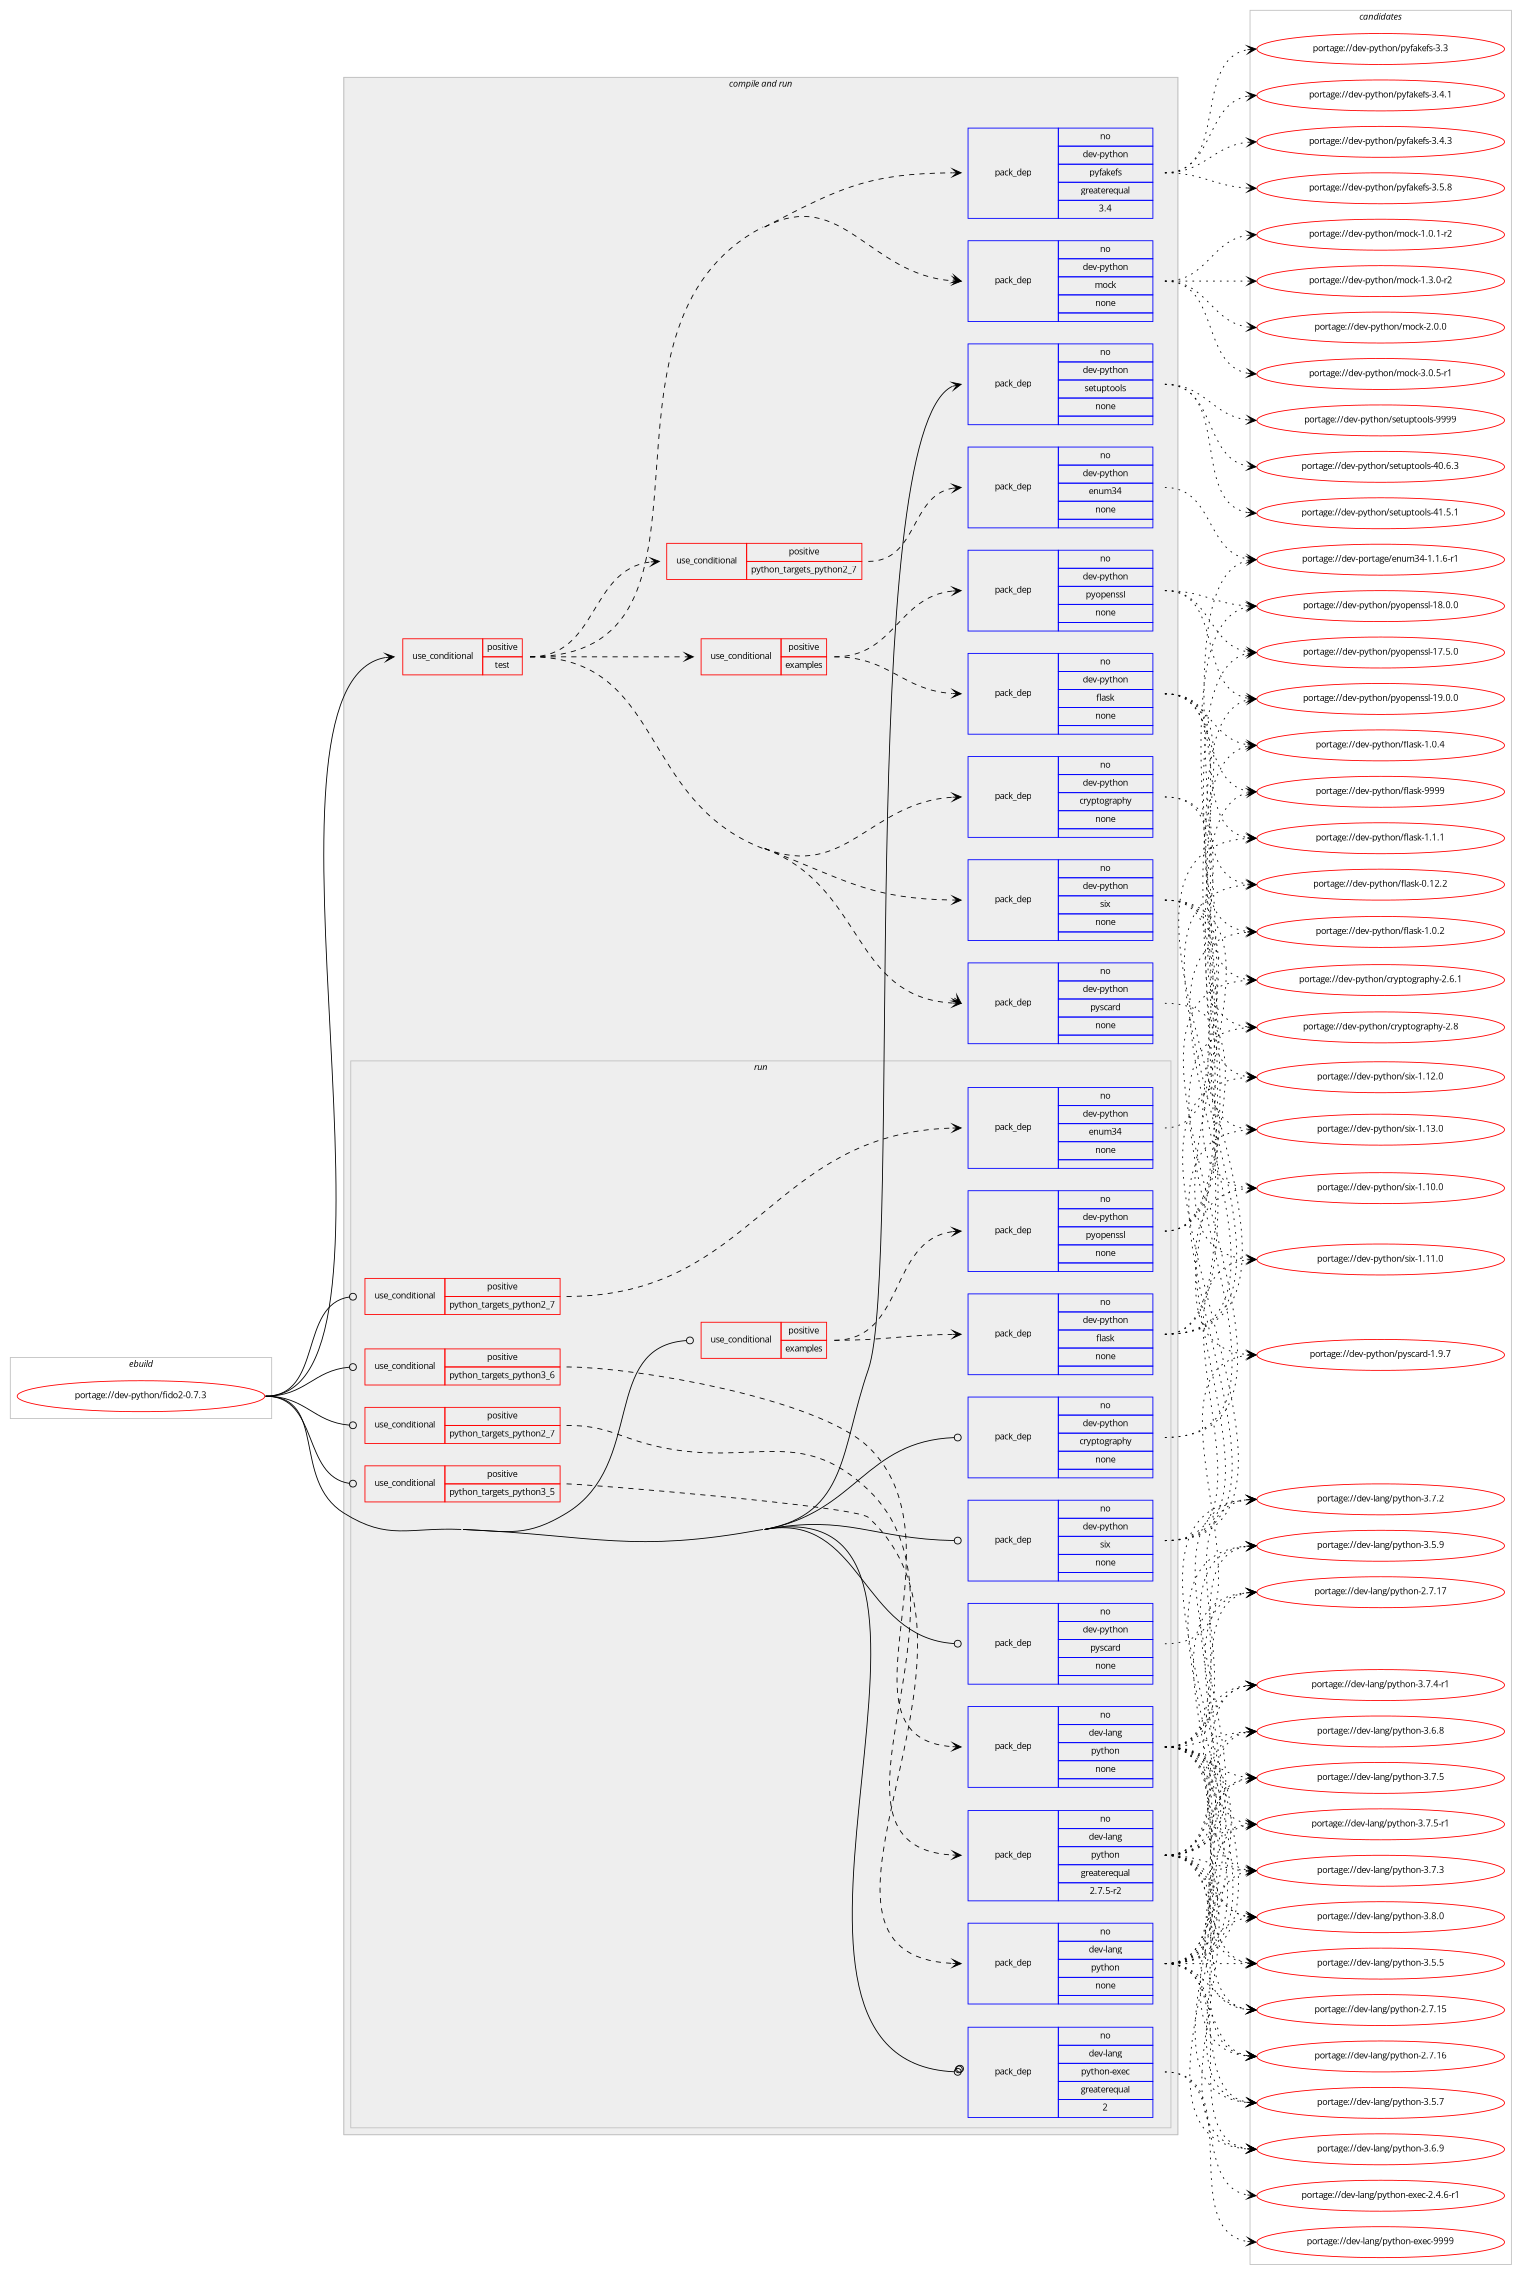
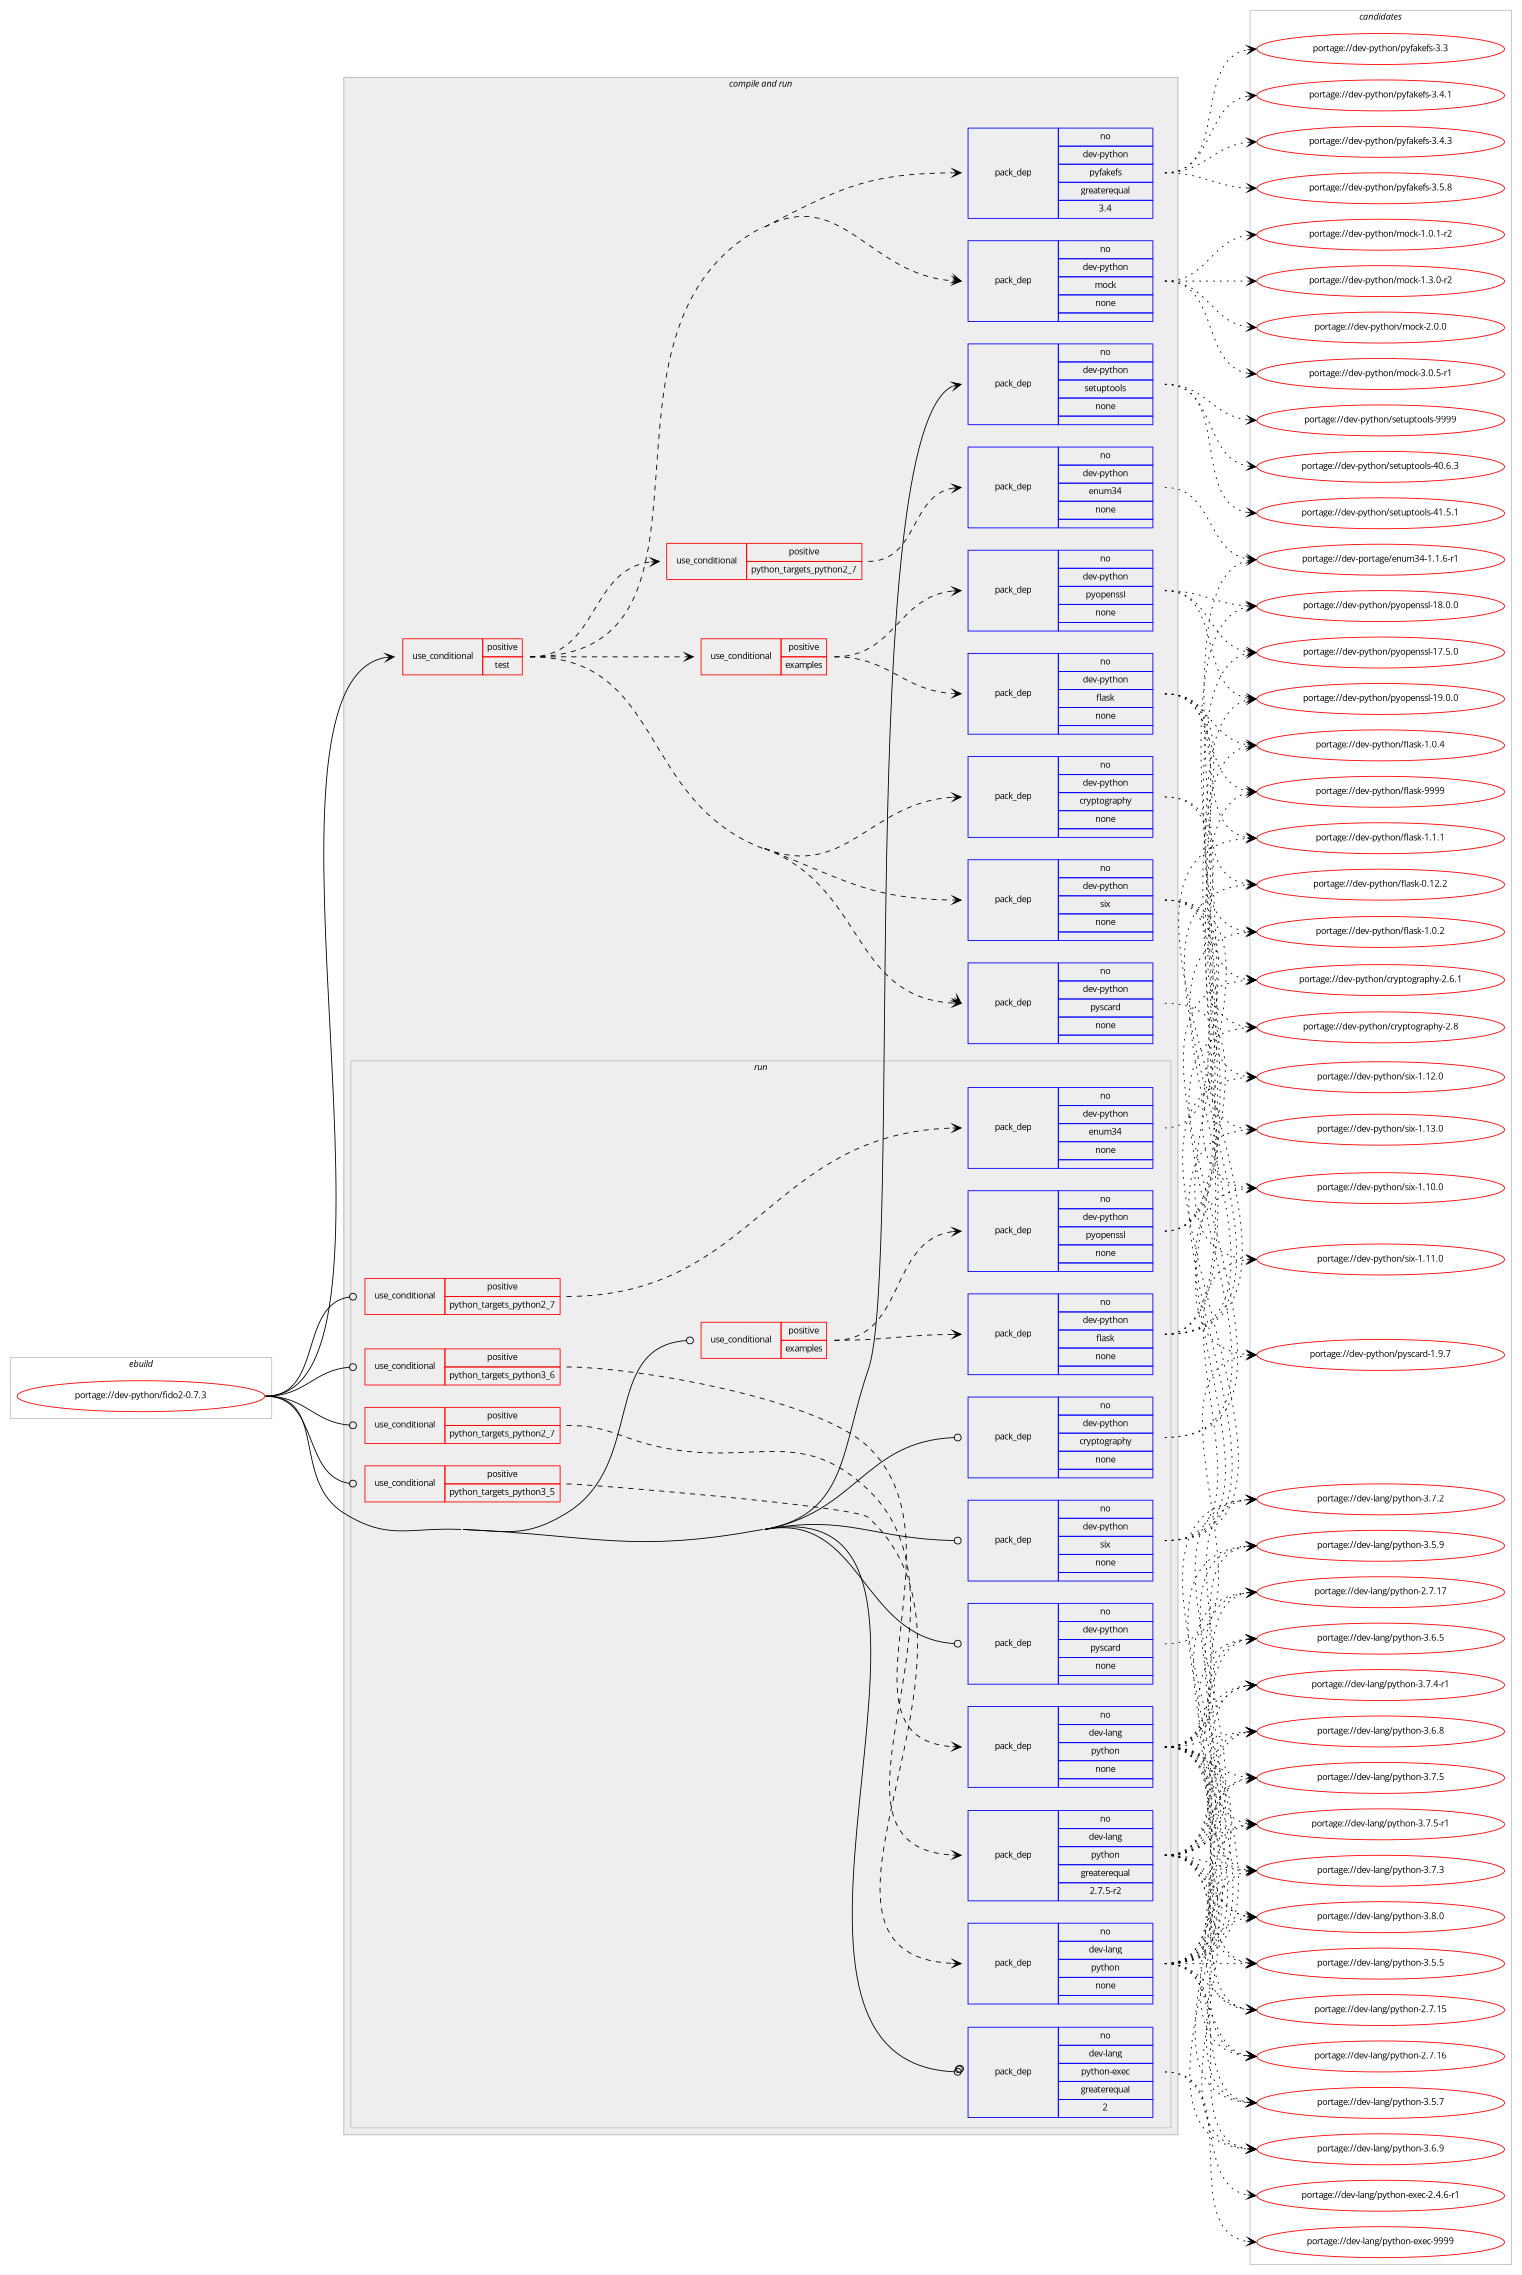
node "portage://dev-lang/python-3.6.5": added
